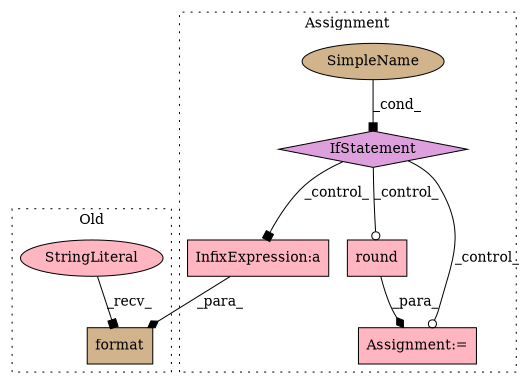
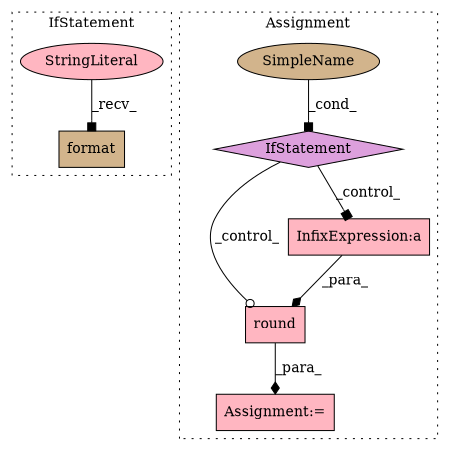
cluster "Old": label "Old" -> "IfStatement"
edge "IfStatement" -> "Assignment:=": removed, label "_control_"
edge "InfixExpression:a" -> "format": now "InfixExpression:a" -> "round"
